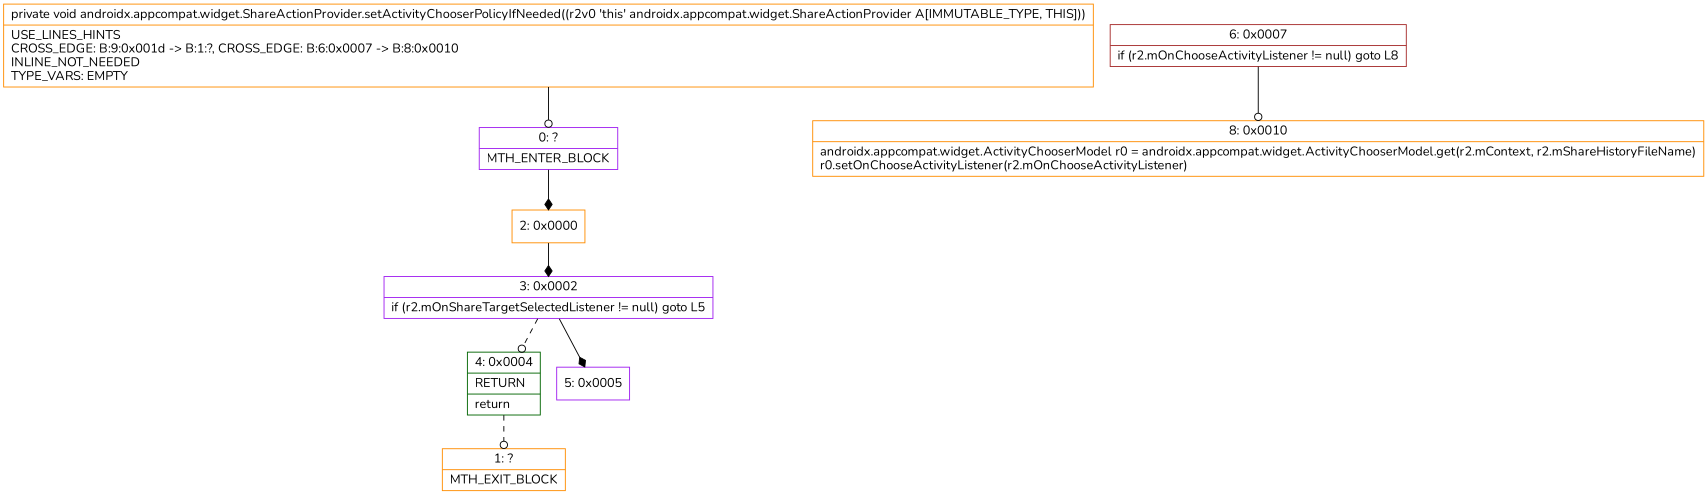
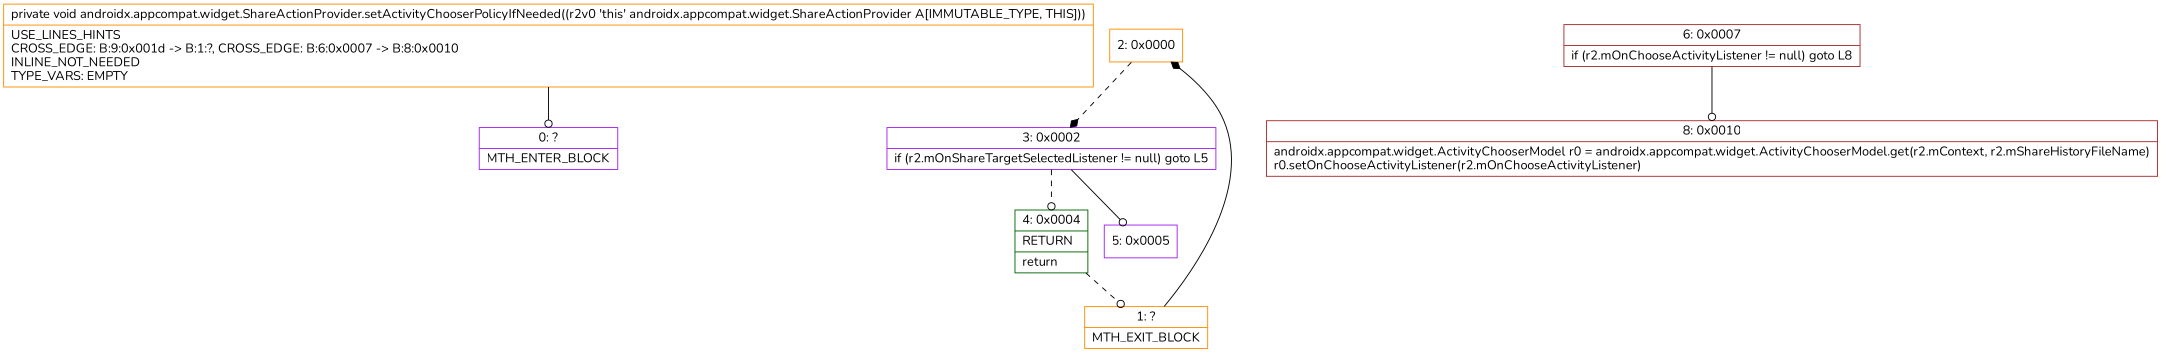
node "8: 0x0010": color darkorange -> brown
edge "0: ?" -> "2: 0x0000": now "1: ?" -> "2: 0x0000"
edge "2: 0x0000" -> "3: 0x0002": style solid -> dashed
edge "3: 0x0002" -> "5: 0x0005": arrowhead diamond -> odot
